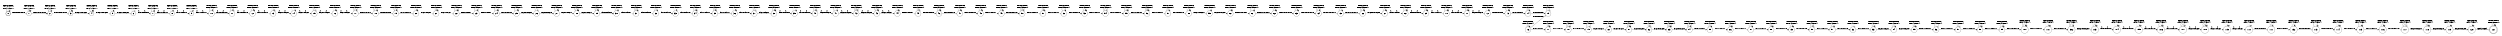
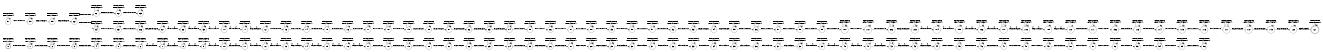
edge "56" -> "57": removed, label "_n-1-1:_n-1-1"
edge "63" -> "64": now "60" -> "64"
edge "76" -> "75": reversed
